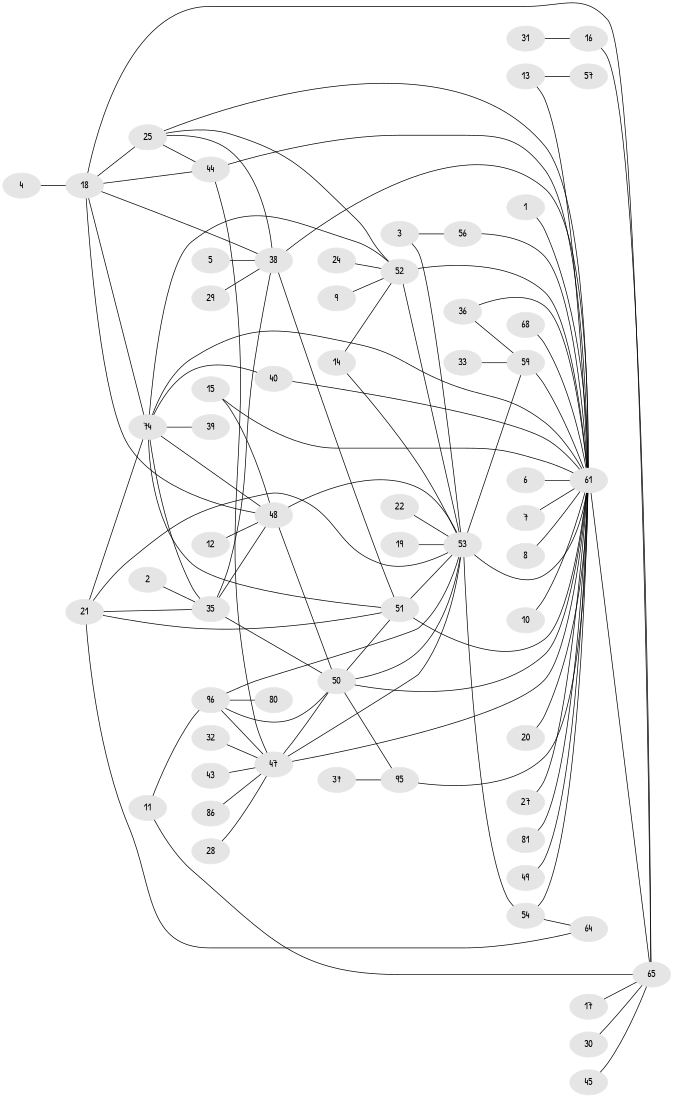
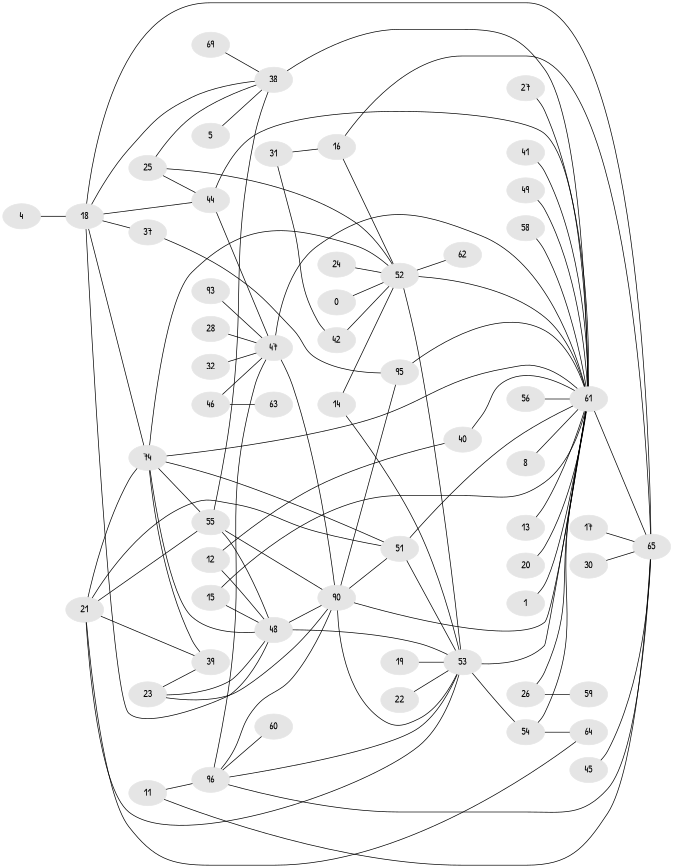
node "57": removed
edge "25" -- "61": removed
edge "25" -- "18": now "37" -- "18"
edge "16" -- "52": added
node "3": removed
node "62": added
node "29": label "29" -> "69"
node "9": label "9" -> "0"
node "36": label "36" -> "26"
node "68": label "68" -> "58"
node "42": added
node "33": removed
edge "40" -- "74": now "40" -- "12"
node "63": added
edge "59" -- "61": removed
edge "38" -- "51": removed
edge "59" -- "53": removed
node "6": removed
node "7": removed
node "2": removed
node "35": label "35" -> "55"
node "10": removed
edge "21" -- "39": added
node "50": label "50" -> "90"
edge "53" -- "47": removed
node "23": added
node "80": label "80" -> "60"
node "43": label "43" -> "93"
edge "65" -- "96": added
node "86": label "86" -> "46"
node "81": label "81" -> "41"
